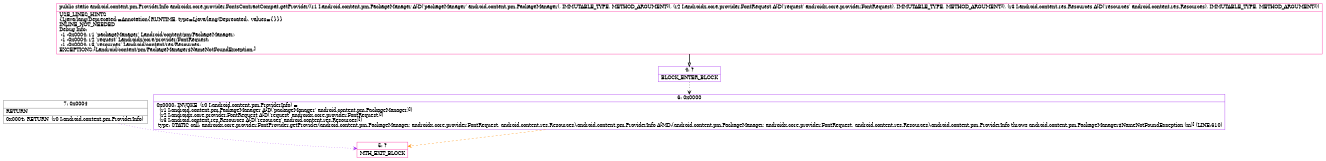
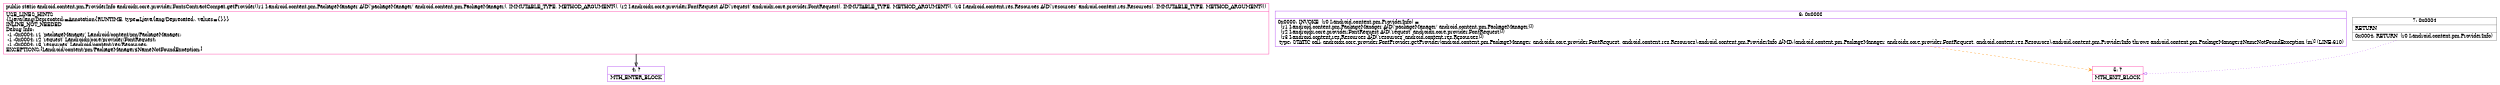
node "4: ?": text "BLOCK_ENTER_BLOCK" -> "MTH_ENTER_BLOCK"
edge "4: ?" -> "6: 0x0000": removed
edge "7: 0x0004" -> "5: ?": arrowhead vee -> onormal
